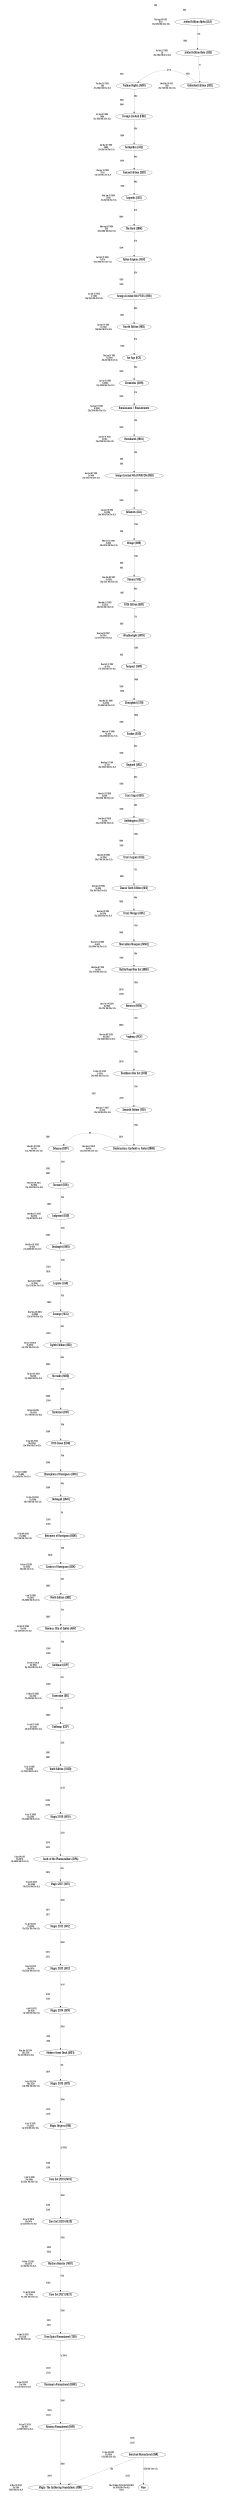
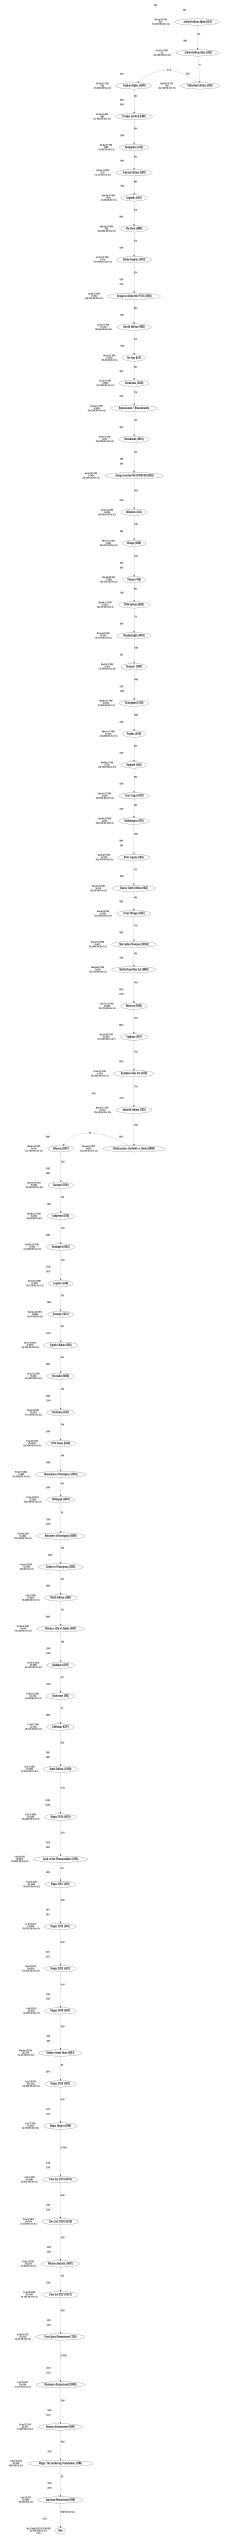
node "Urza's Legacy (ULG)": label "Urza's Legacy (ULG)" -> "Nov's Legacy (ULG)"
edge "Innistrad Remastered (INR)" -> "Magic: The Gathering Foundations (FDN)": reversed
